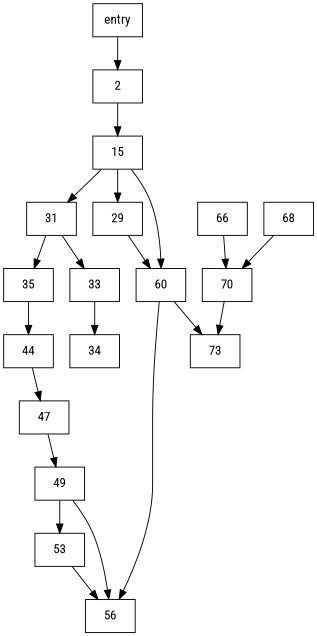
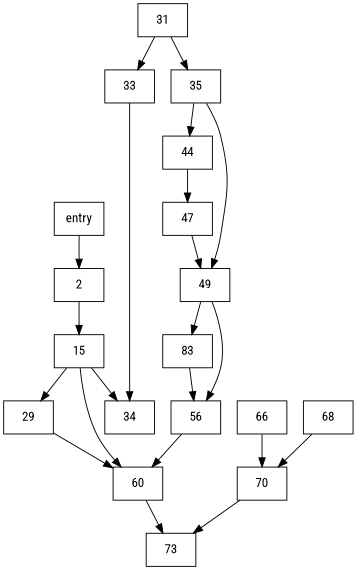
edge "35" -> "49": added
edge "15" -> "31": now "15" -> "34"
edge "60" -> "56": reversed
node "53": label "53" -> "83"
